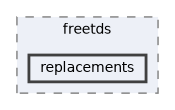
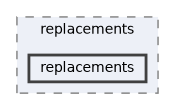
cluster "freetds": label "freetds" -> "replacements"
